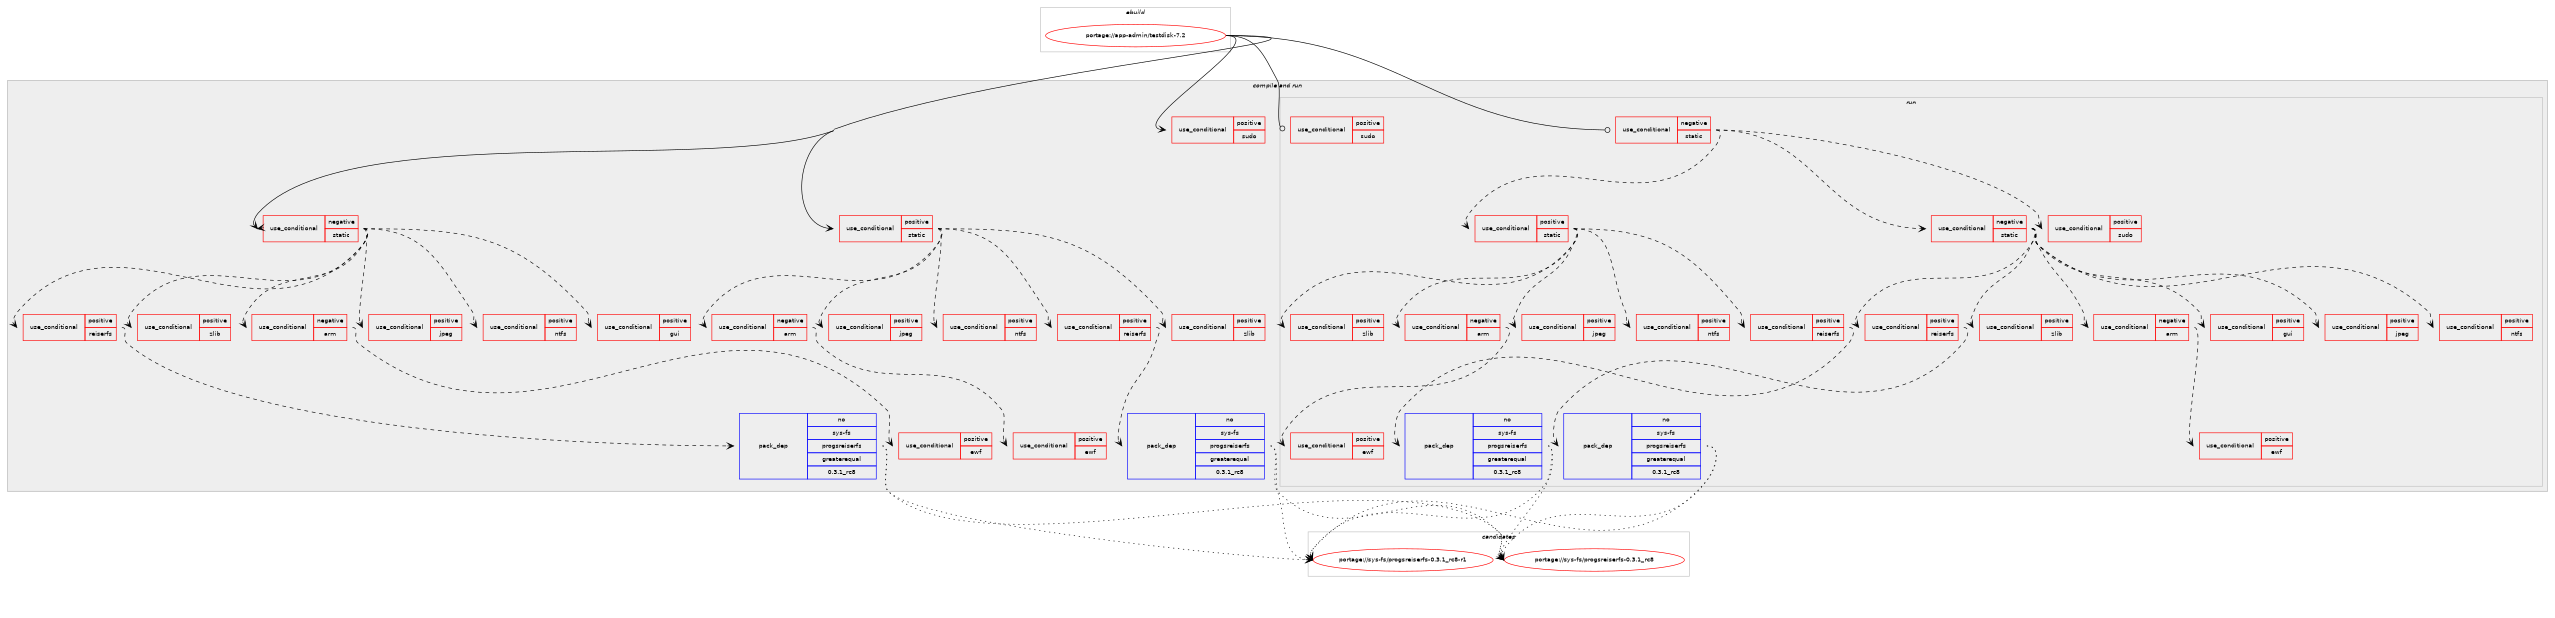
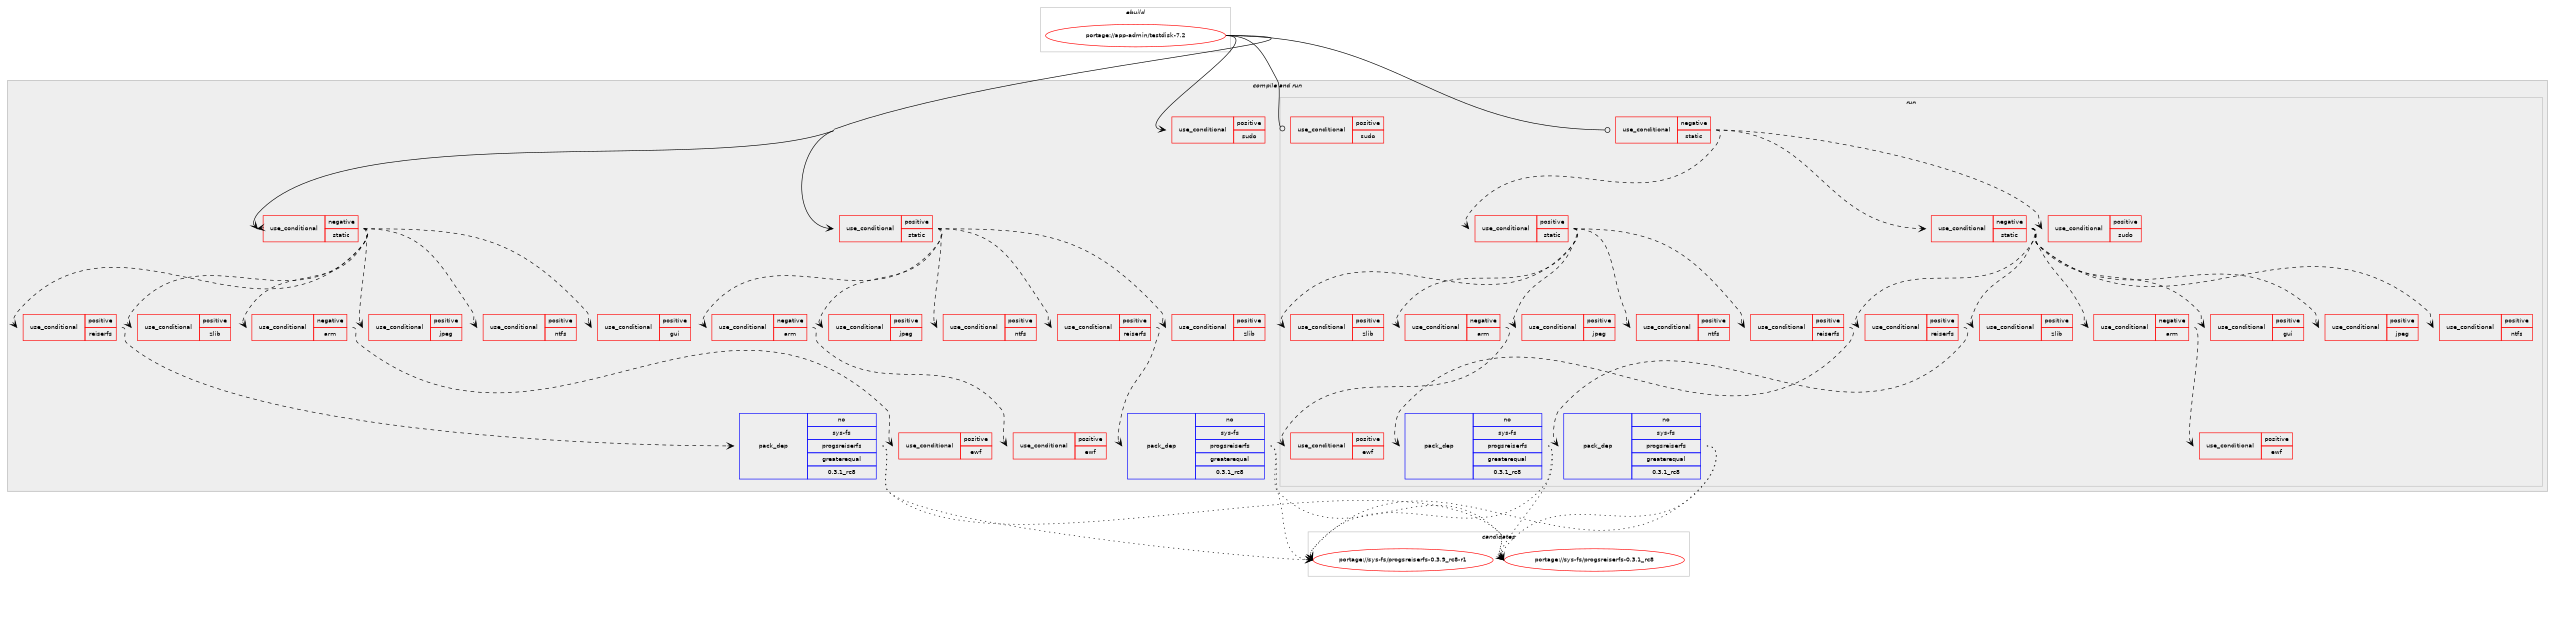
node "portage://sys-fs/progsreiserfs-0.3.1_rc8-r1": label "portage://sys-fs/progsreiserfs-0.3.1_rc8-r1" -> "portage://sys-fs/progsreiserfs-0.3.9_rc8-r1"
